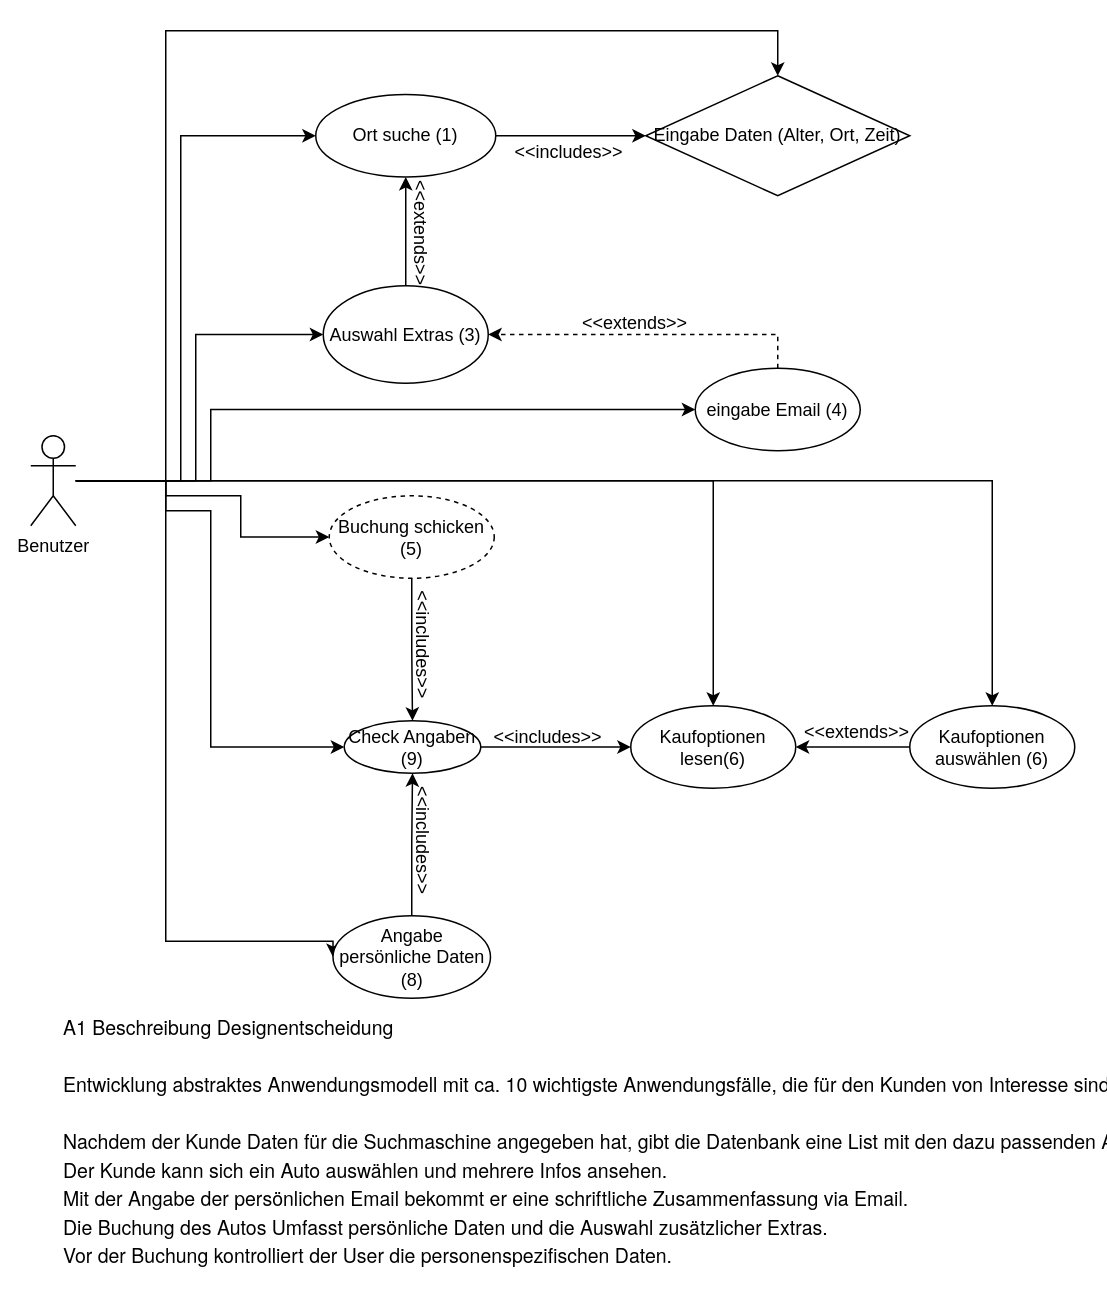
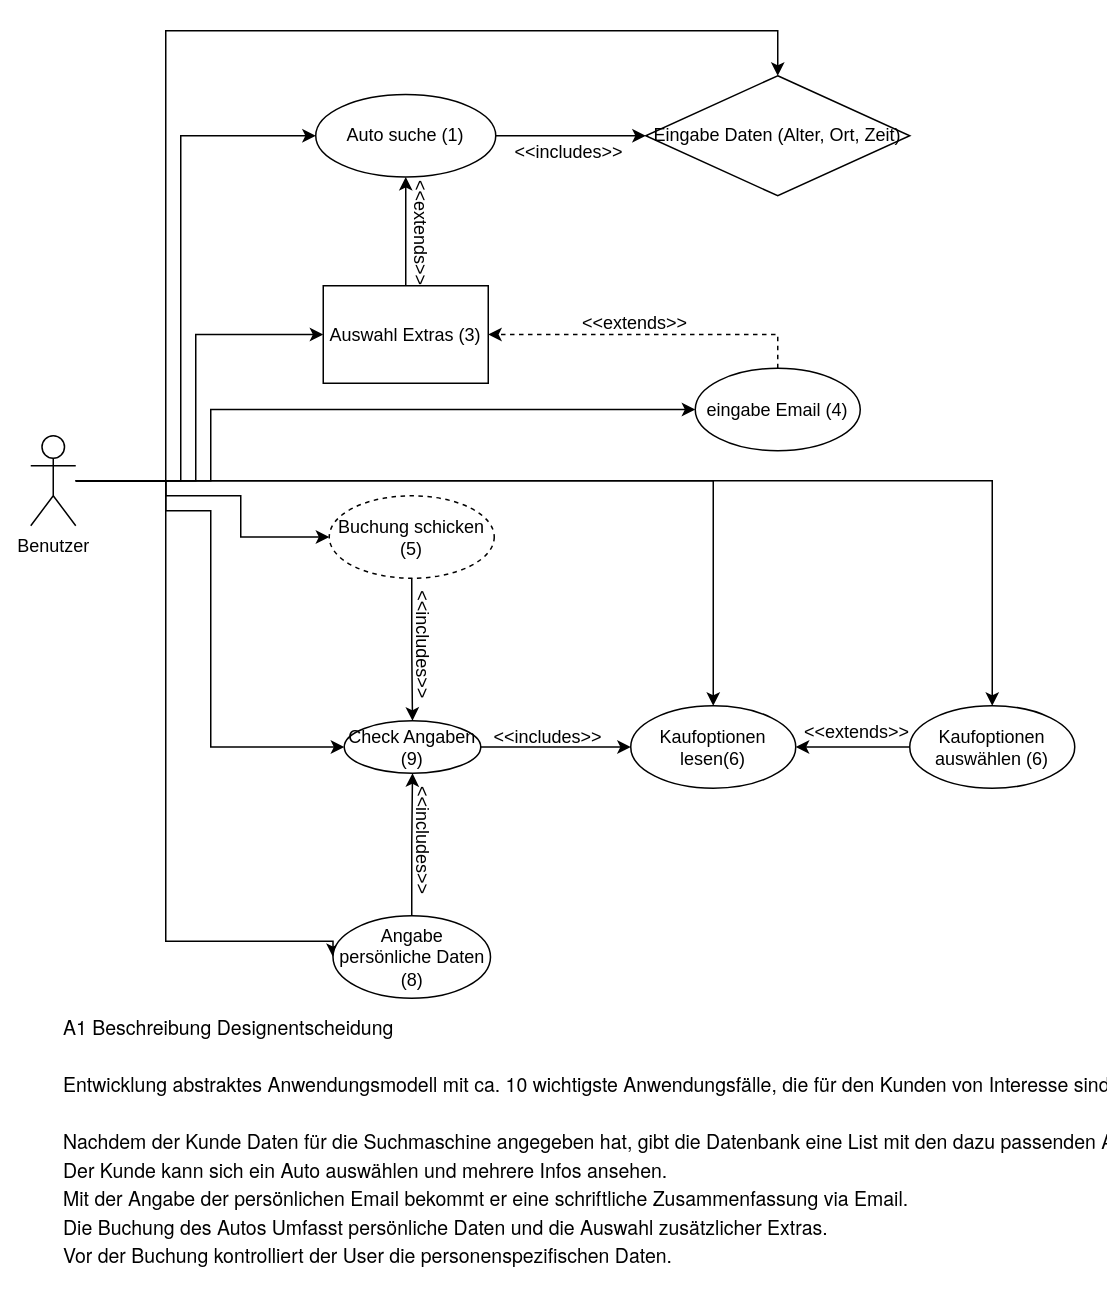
node "Ort suche (1)": label "Ort suche (1)" -> "Auto suche (1)"
node "Auswahl Extras (3)": shape ellipse -> rectangle
